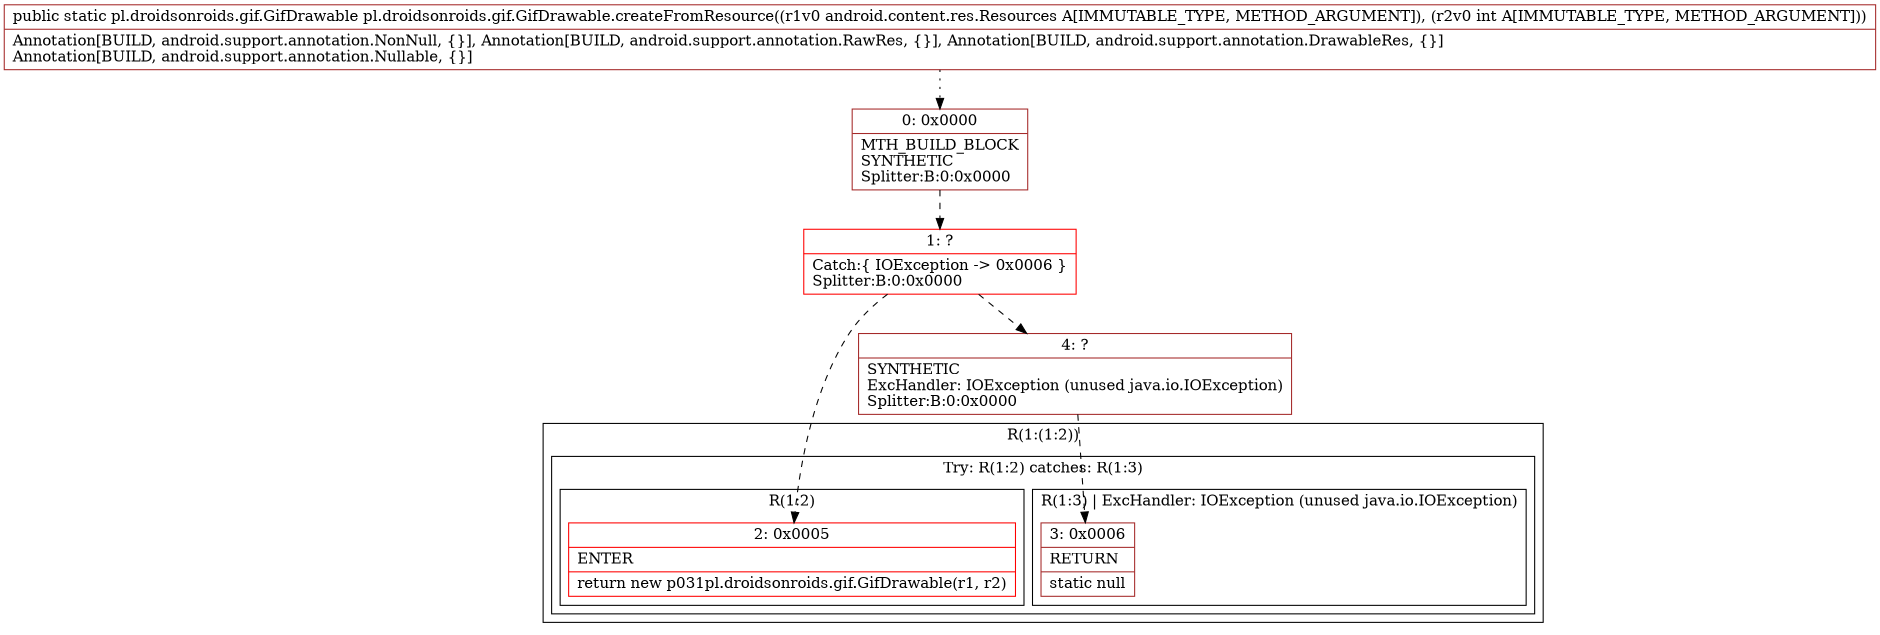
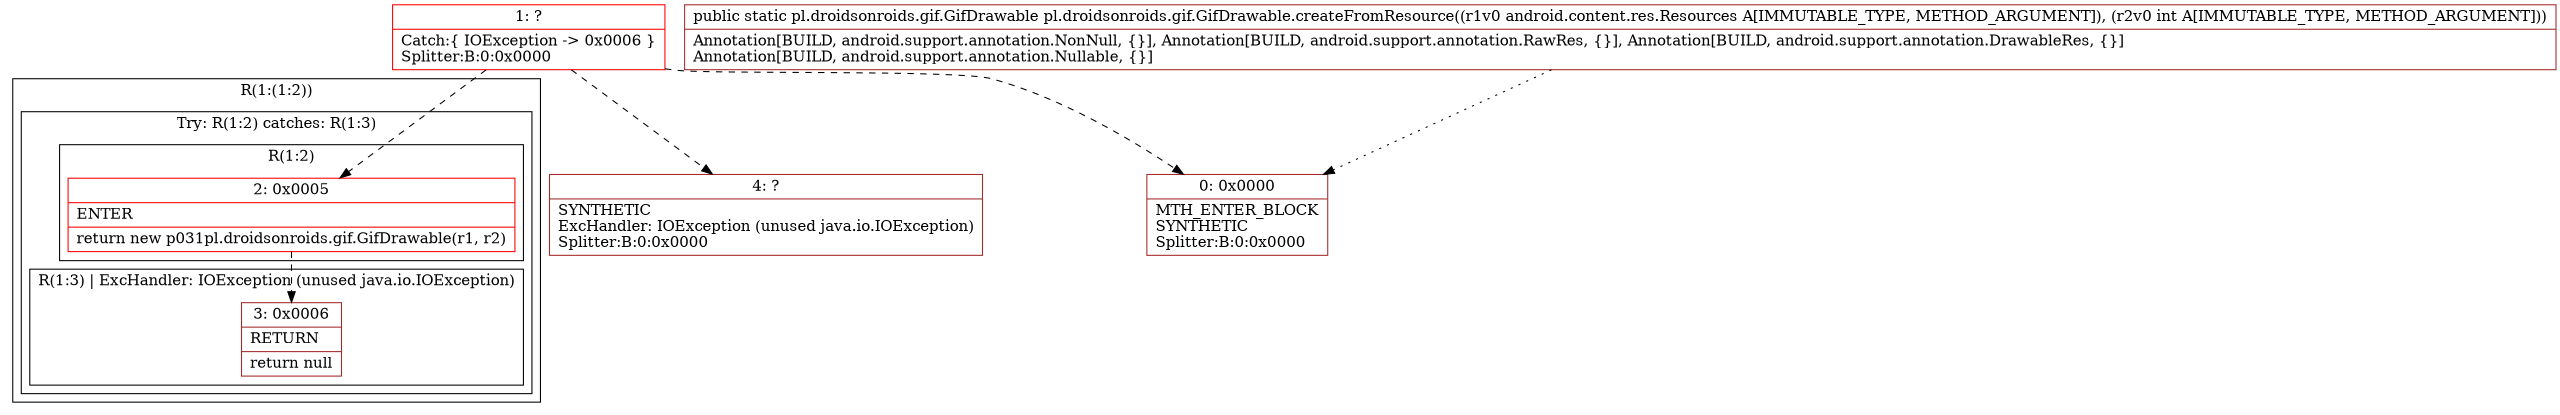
node "0: 0x0000": text "MTH_BUILD_BLOCK" -> "MTH_ENTER_BLOCK"
edge "0: 0x0000" -> "1: ?": reversed
edge "4: ?" -> "3: 0x0006": now "2: 0x0005" -> "3: 0x0006"
node "3: 0x0006": text "static null" -> "return null"
